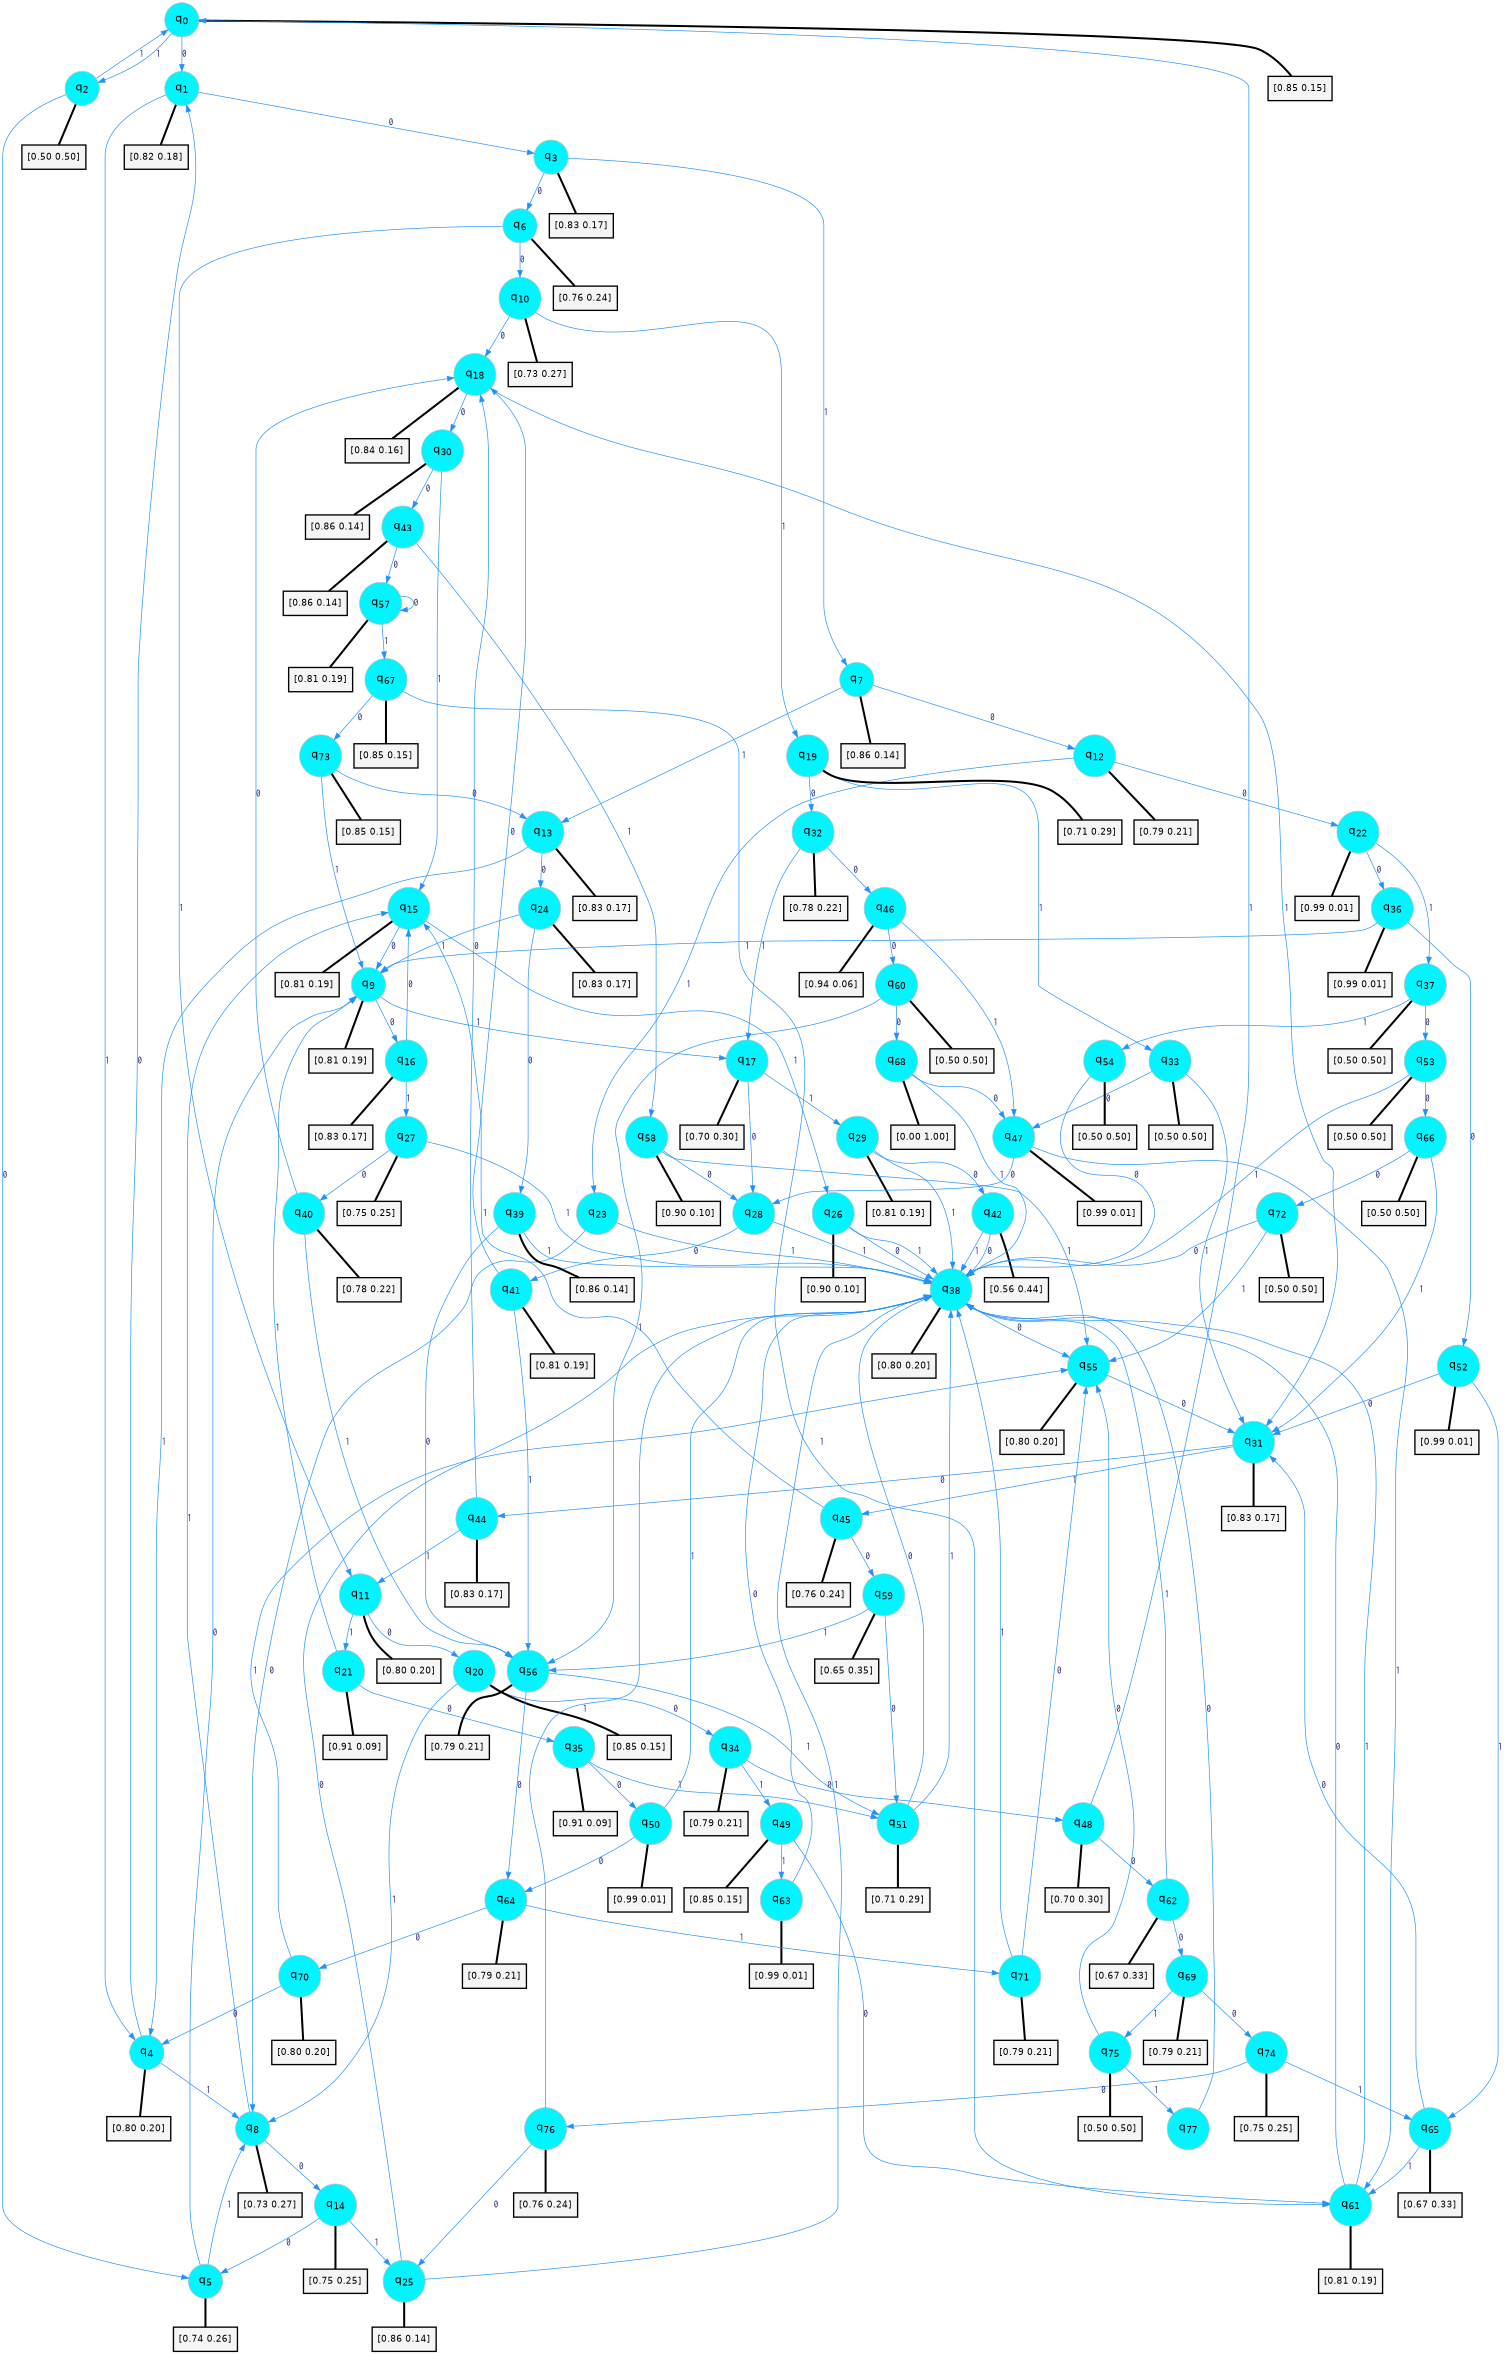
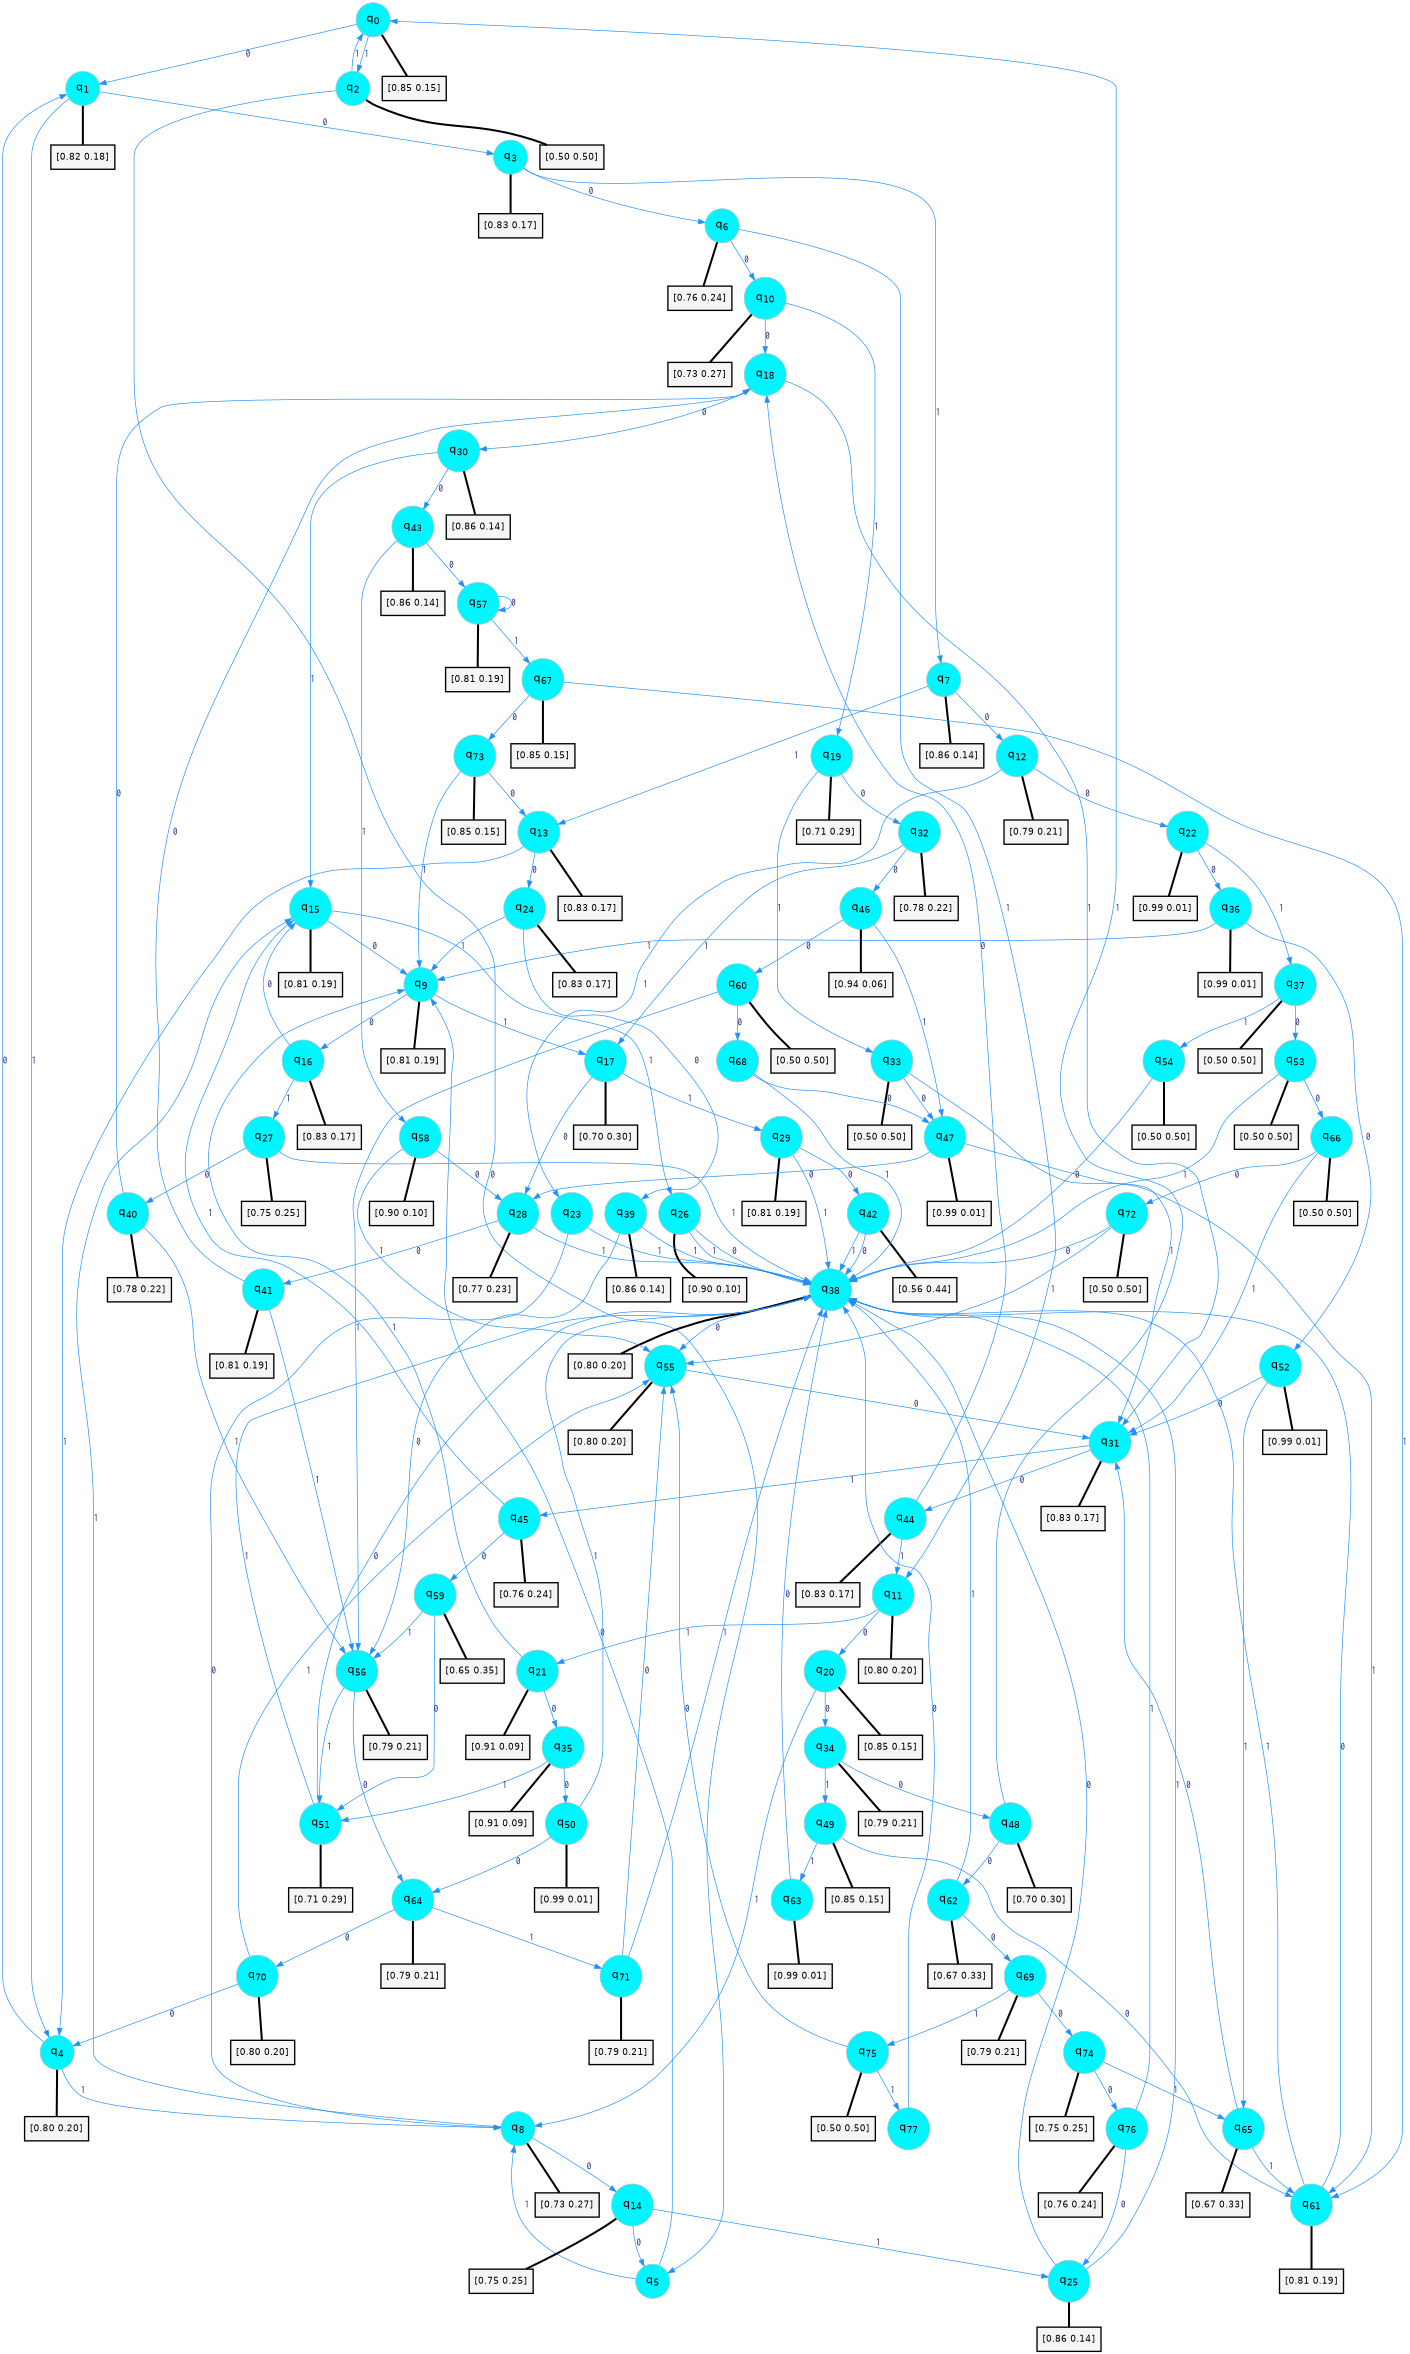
node "[0.84 0.16]": removed
node "[0.00 1.00]": removed
node "[0.77 0.23]": added
node "[0.74 0.26]": removed
